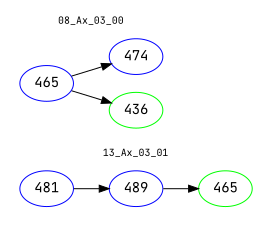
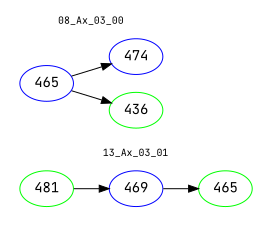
node "481": color blue -> green
node "489": label "489" -> "469"
